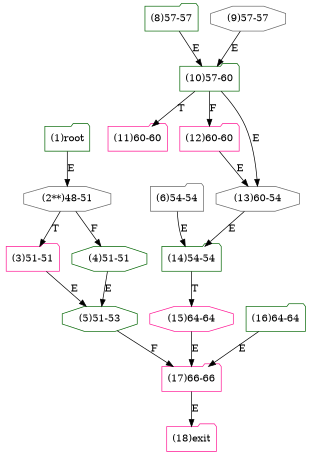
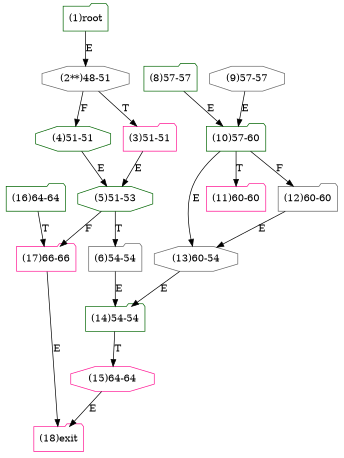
node "(12)60-60": color deeppink -> gray40
edge "(5)51-53" -> "(6)54-54": added, label "T"
edge "(15)64-64" -> "(17)66-66": now "(15)64-64" -> "(18)exit"
edge "(16)64-64" -> "(17)66-66": label "E" -> "T"
